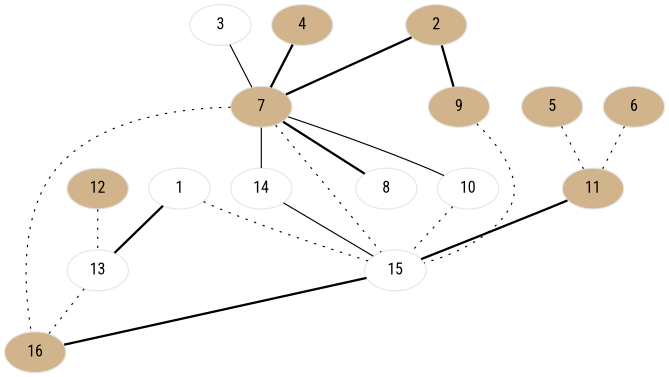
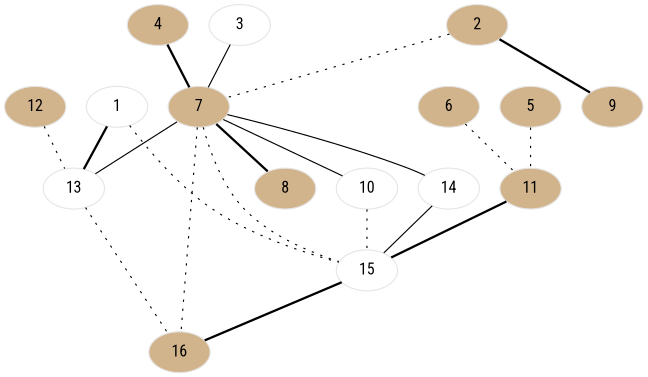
edge "2" -- "7": style bold -> dotted
edge "7" -- "13": added
node "8": fillcolor white -> tan
edge "9" -- "15": removed
